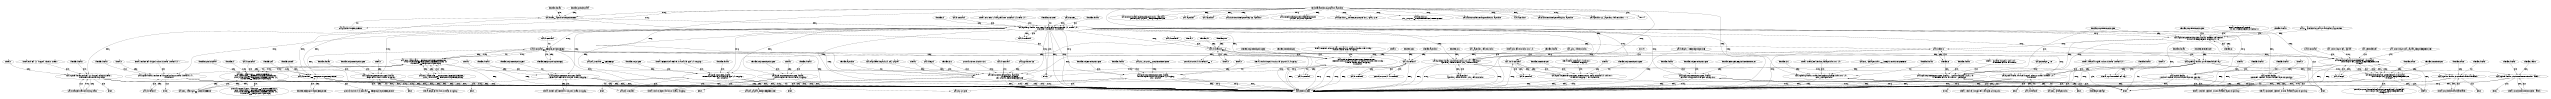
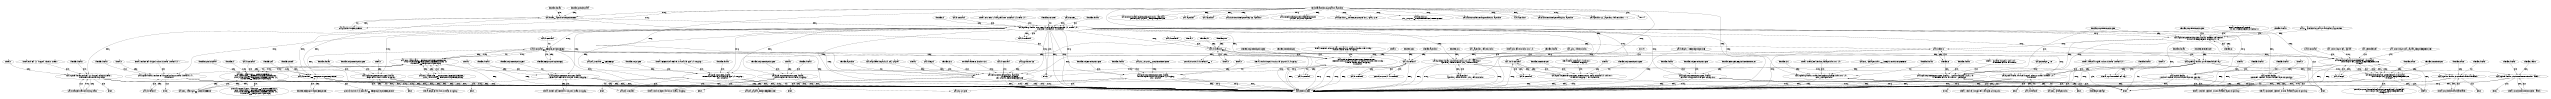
edge "(Call,domain = layer_hint?LD_APP:LD_EXIT)" -> "(Call,path_hint?LD_APP:LD_EXIT)": added, label "CFG:"
node "(ControlStructure,circuit_t *circ)": label "(ControlStructure,circuit_t *circ)" -> "(MethodParameterIn,circuit_t *circ)"
